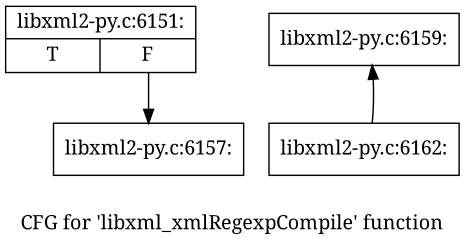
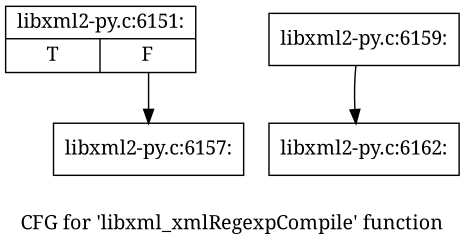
edge "libxml2-py.c:6162:" -> "libxml2-py.c:6159:": reversed
